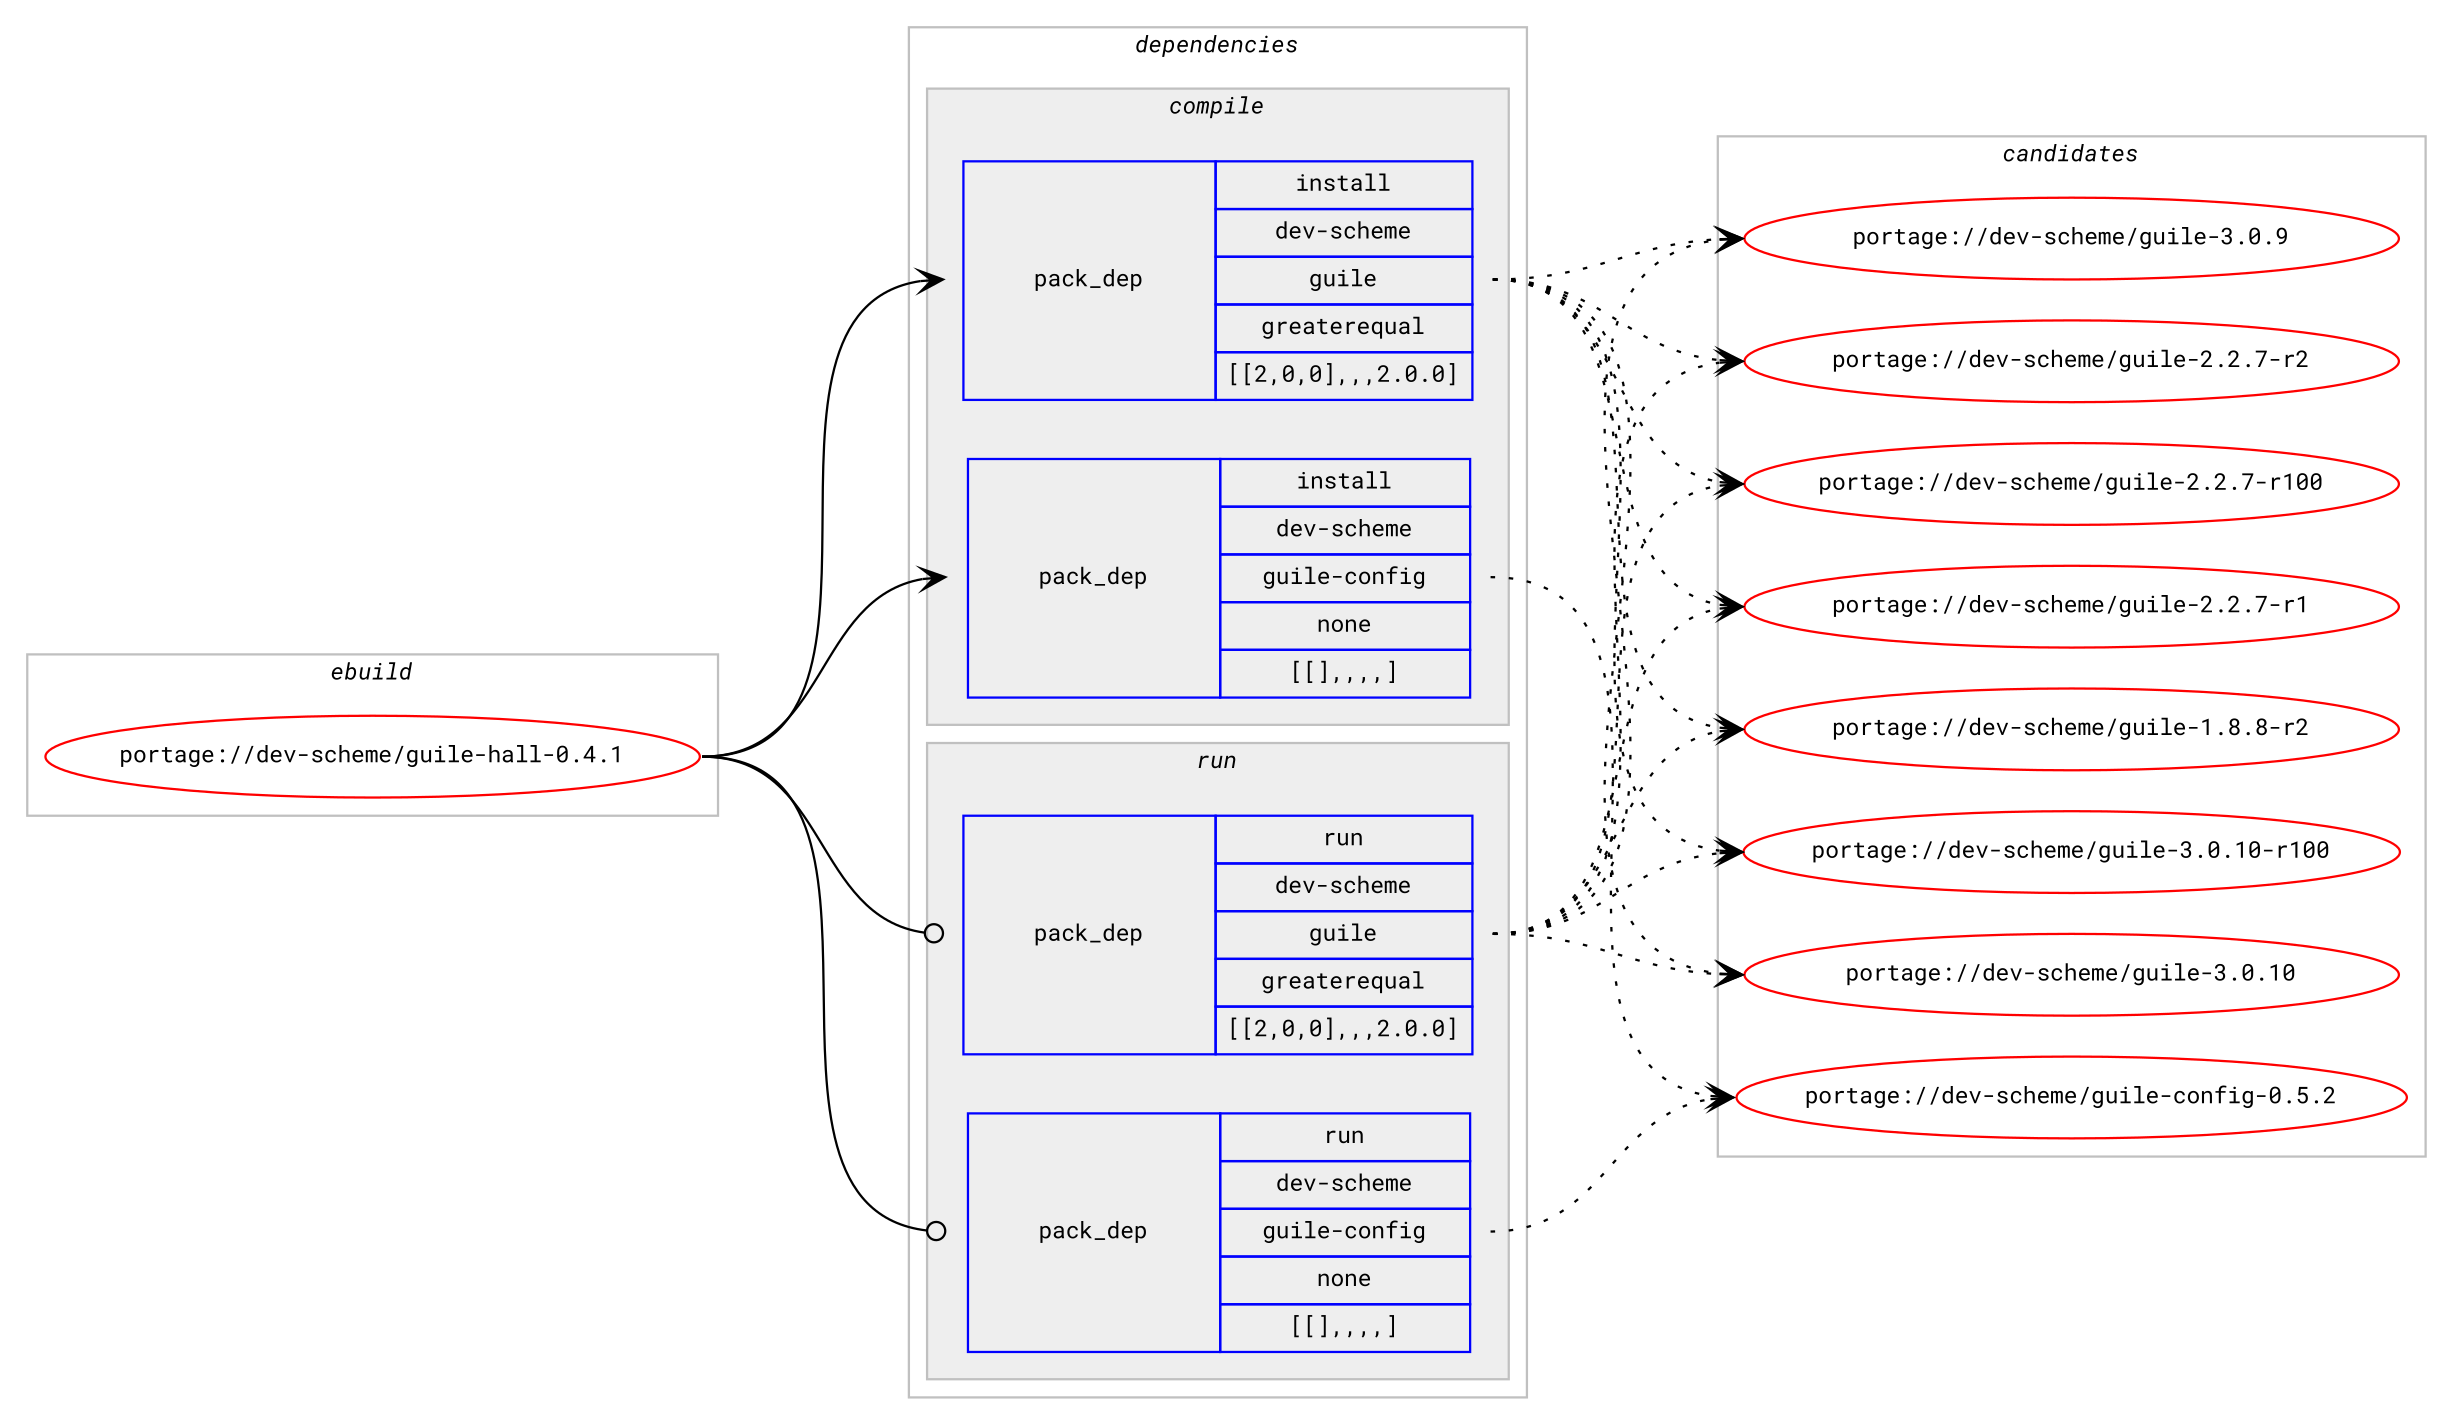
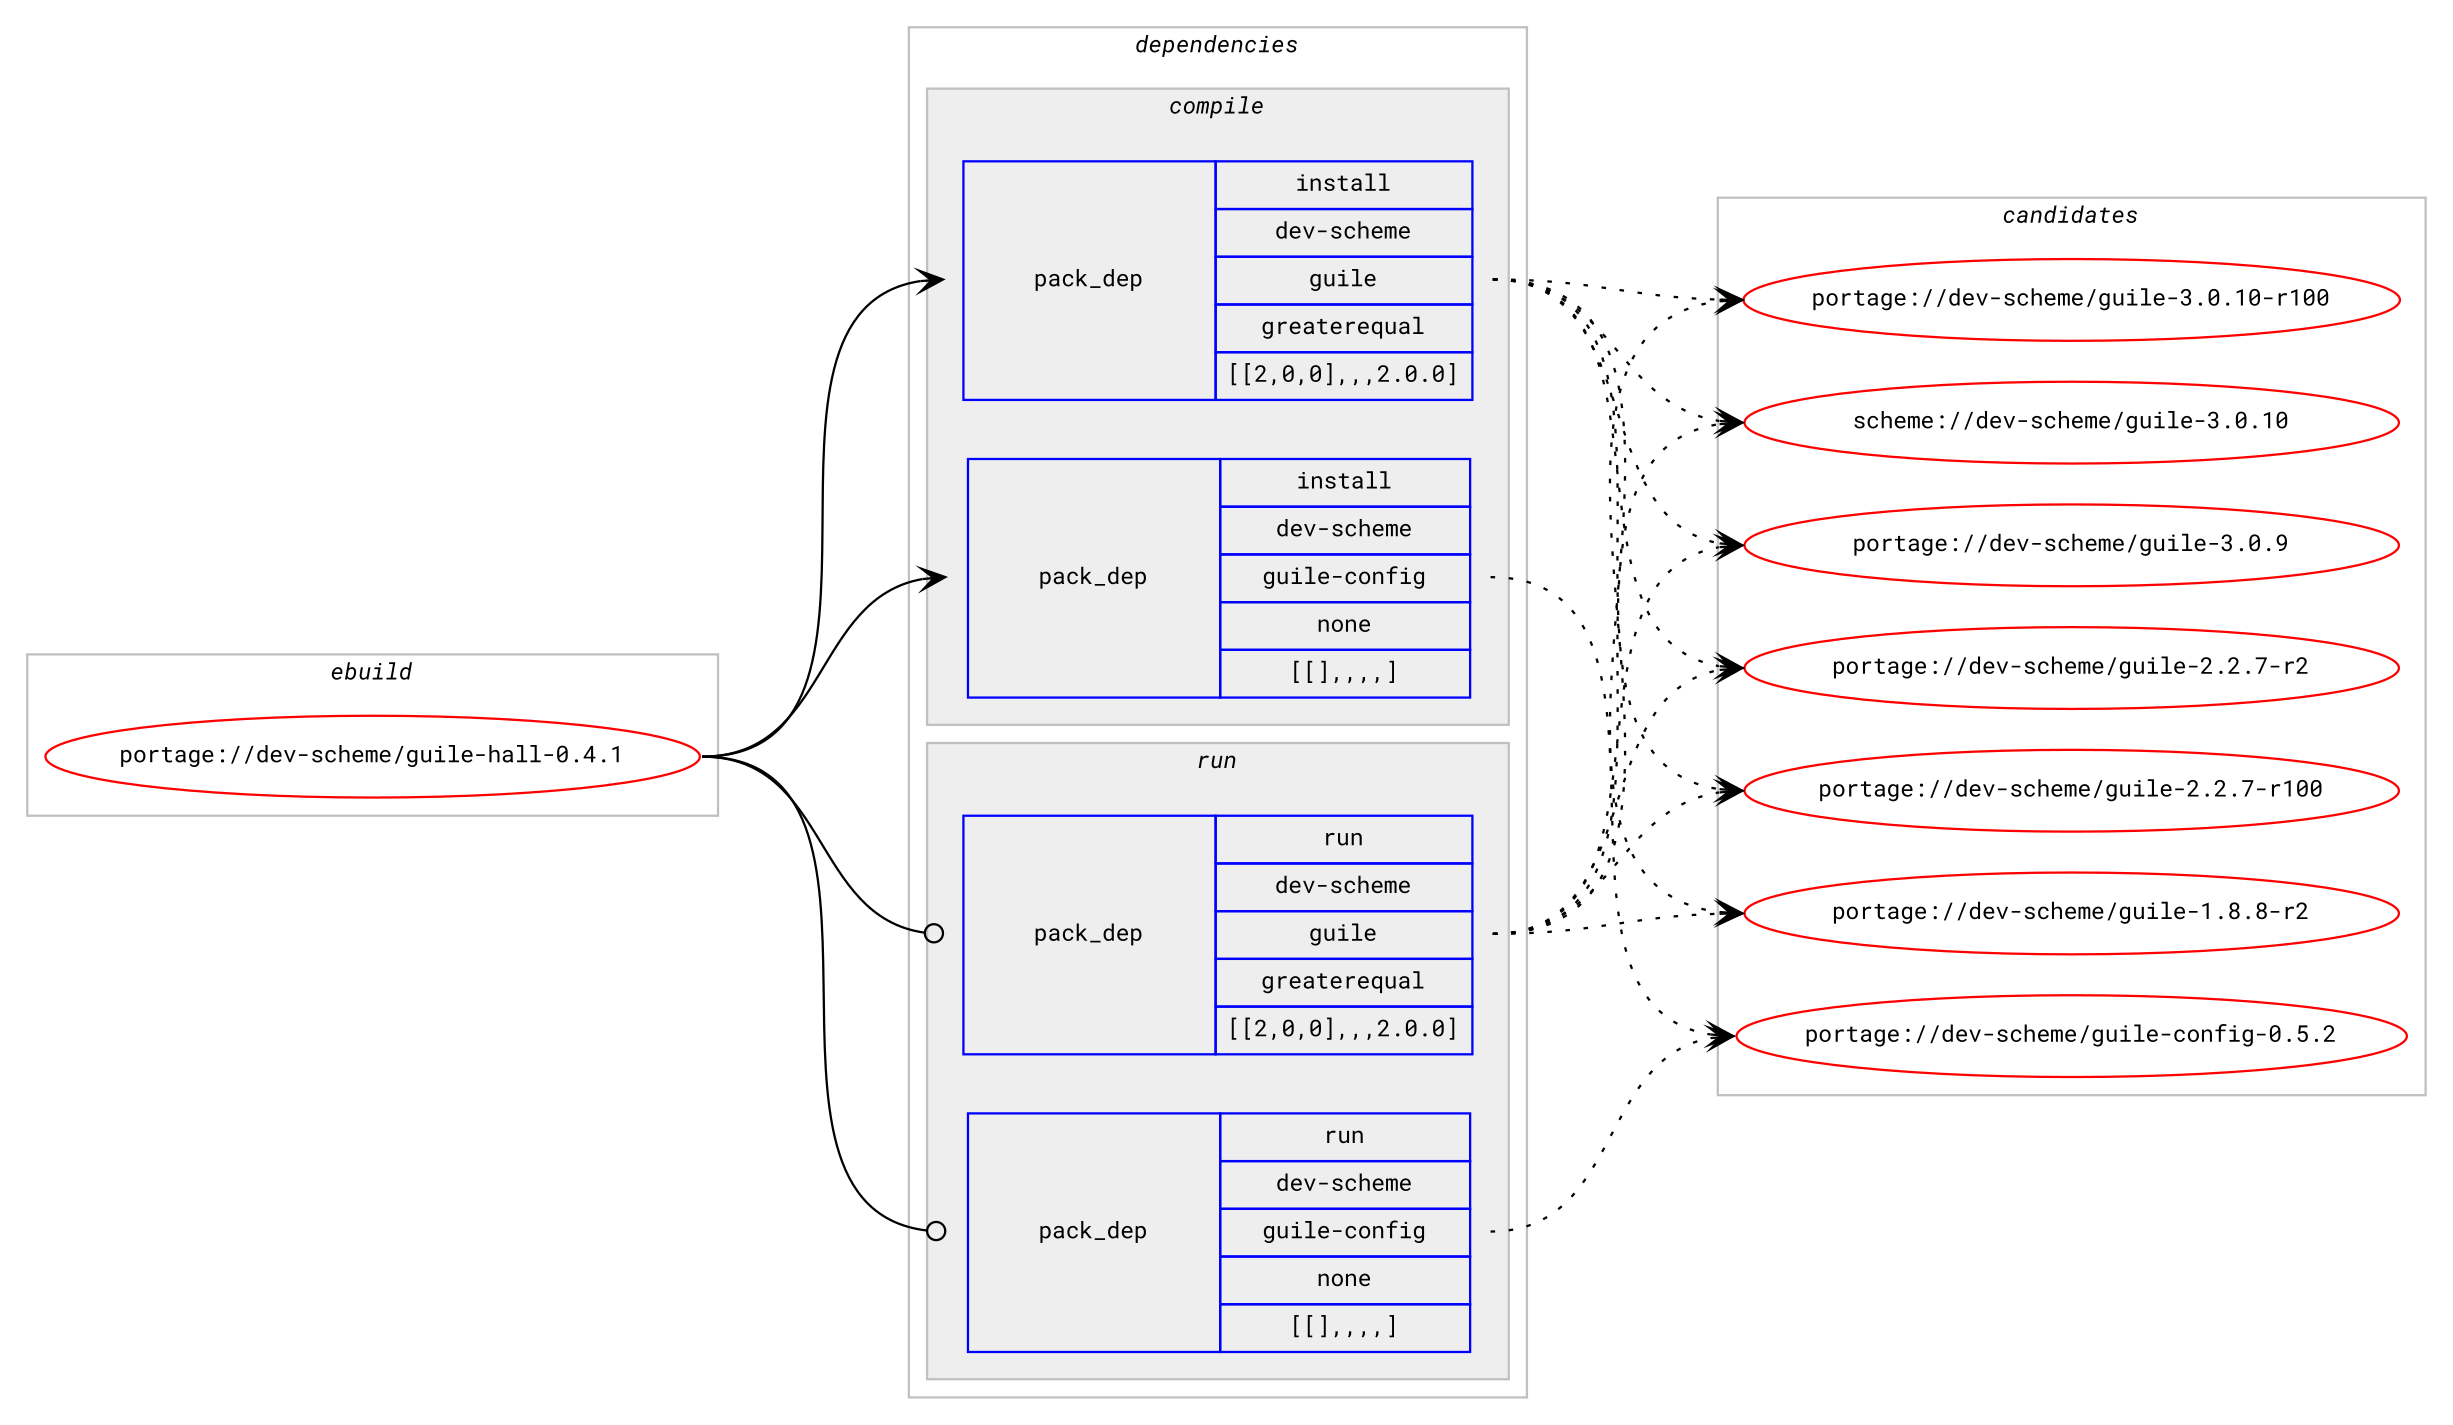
node "portage://dev-scheme/guile-2.2.7-r1": removed
node "portage://dev-scheme/guile-3.0.10": label "portage://dev-scheme/guile-3.0.10" -> "scheme://dev-scheme/guile-3.0.10"
